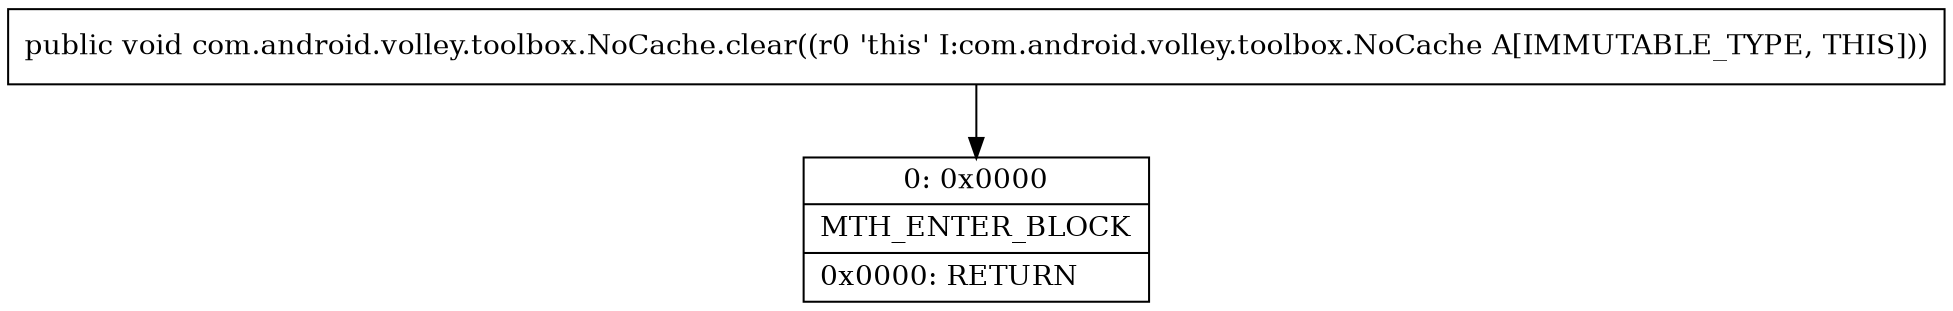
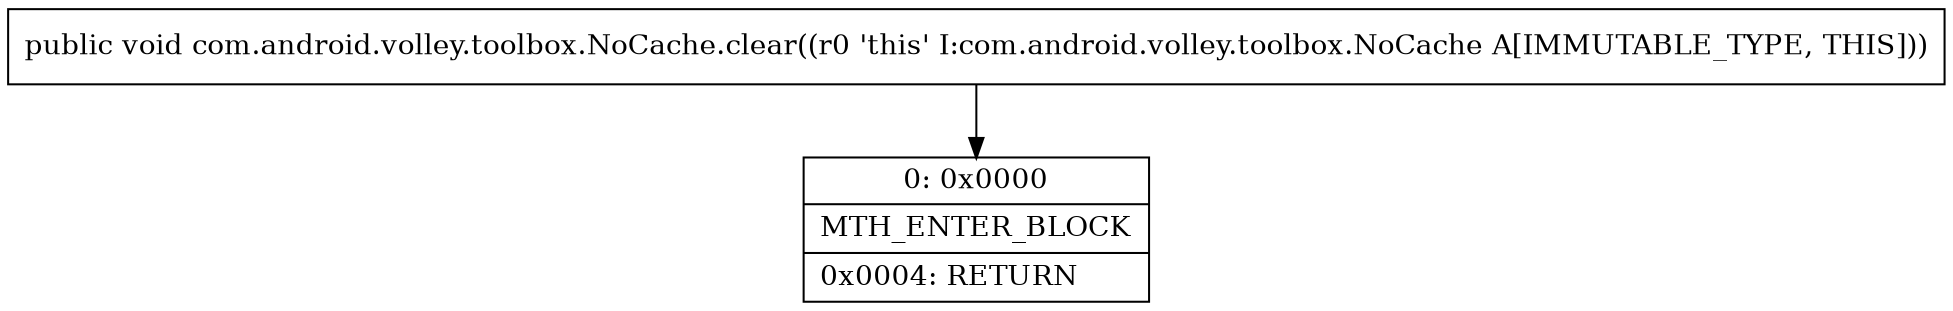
node "0: 0x0000": text "0x0000: RETURN" -> "0x0004: RETURN"
